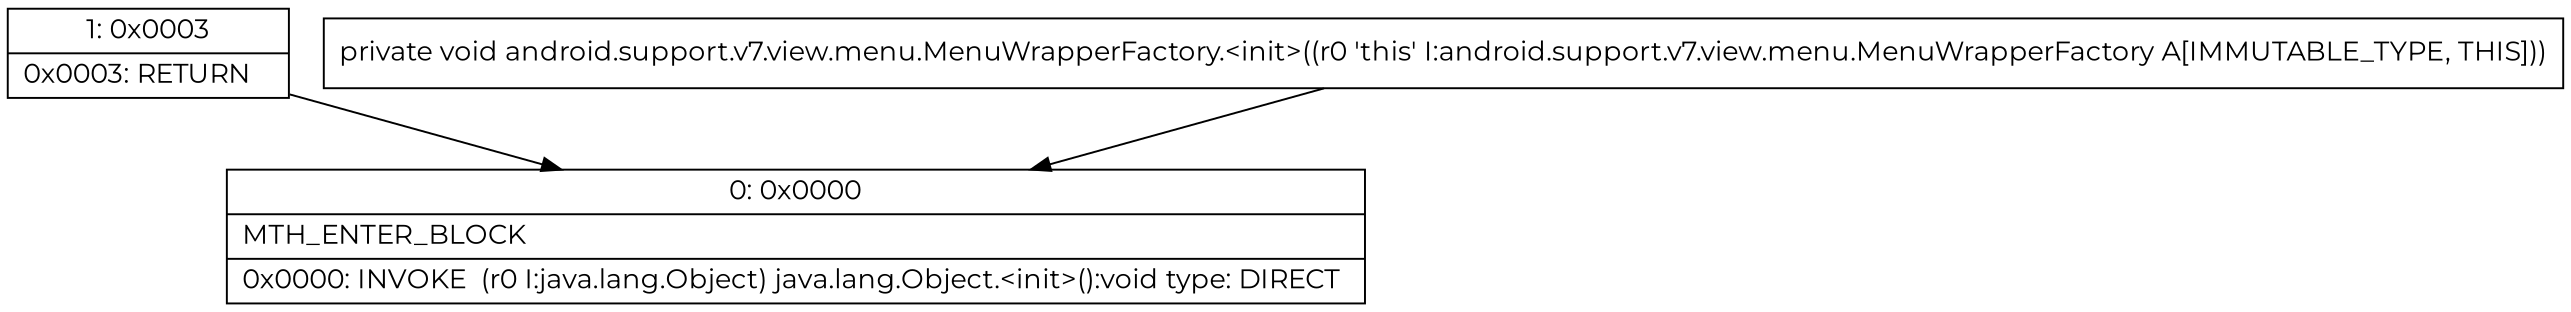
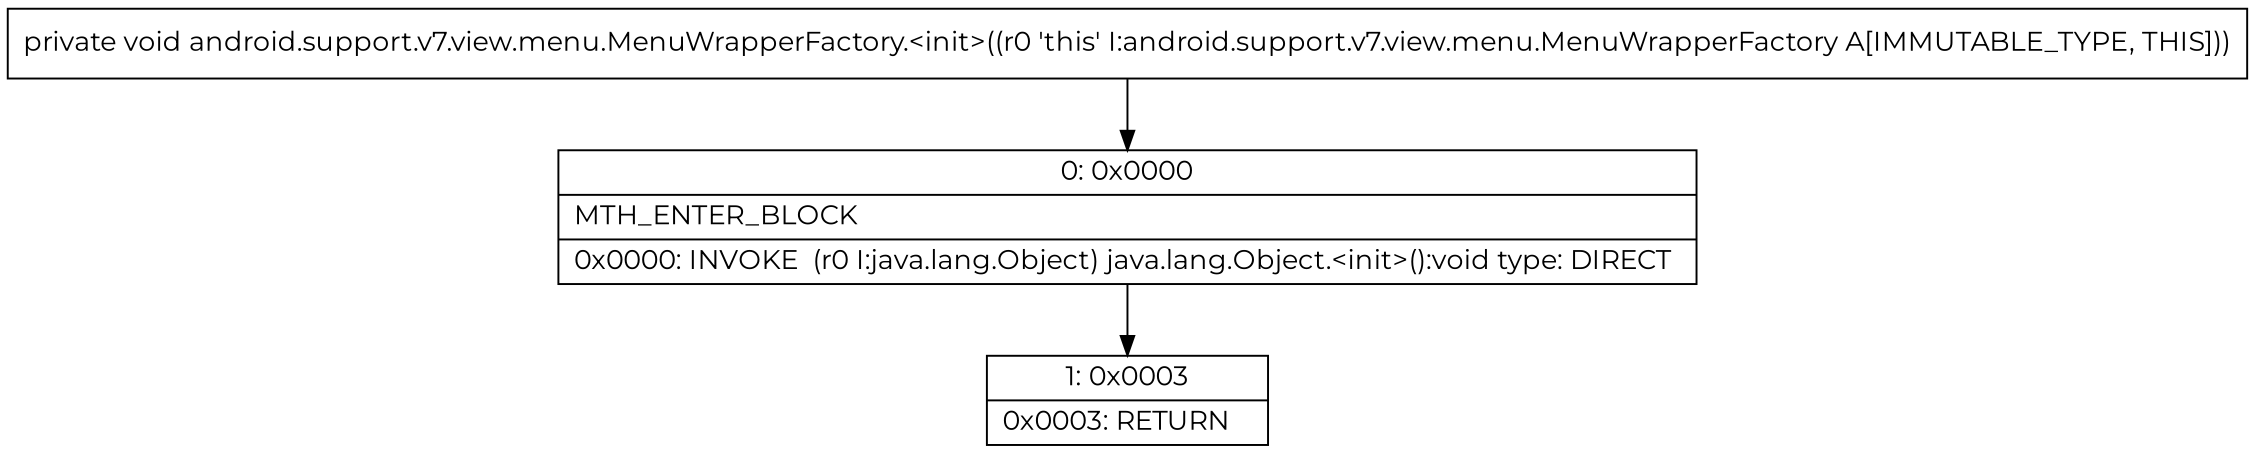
edge "1: 0x0003" -> "0: 0x0000": reversed
